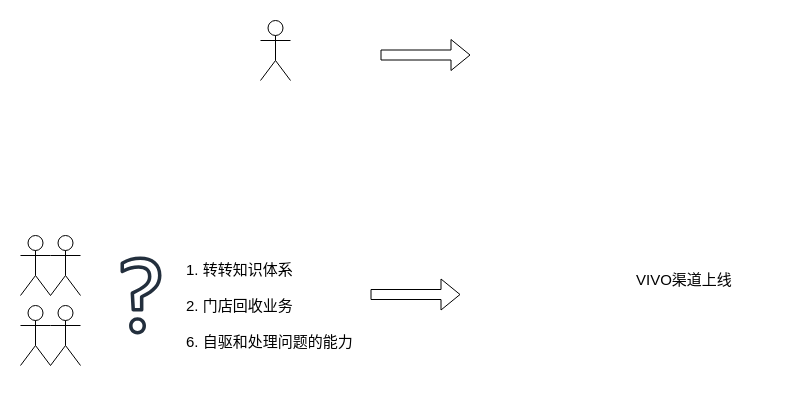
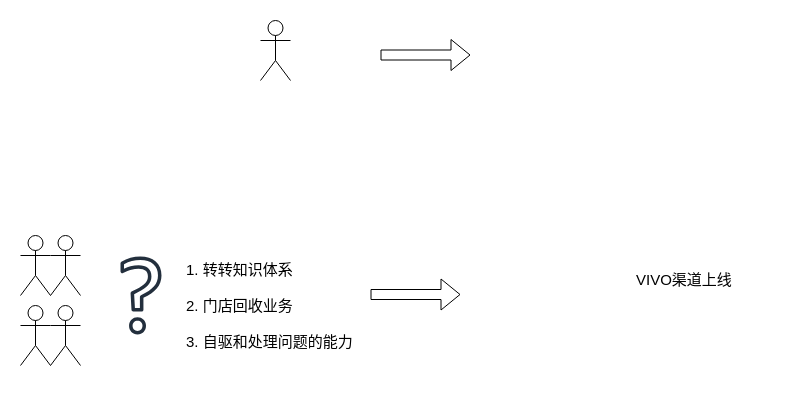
node "1. 转转知识体系 2. 门店回收业务 6. 自驱和处理问题的能力": label "1. 转转知识体系 2. 门店回收业务 6. 自驱和处理问题的能力" -> "1. 转转知识体系 2. 门店回收业务 3. 自驱和处理问题的能力"
